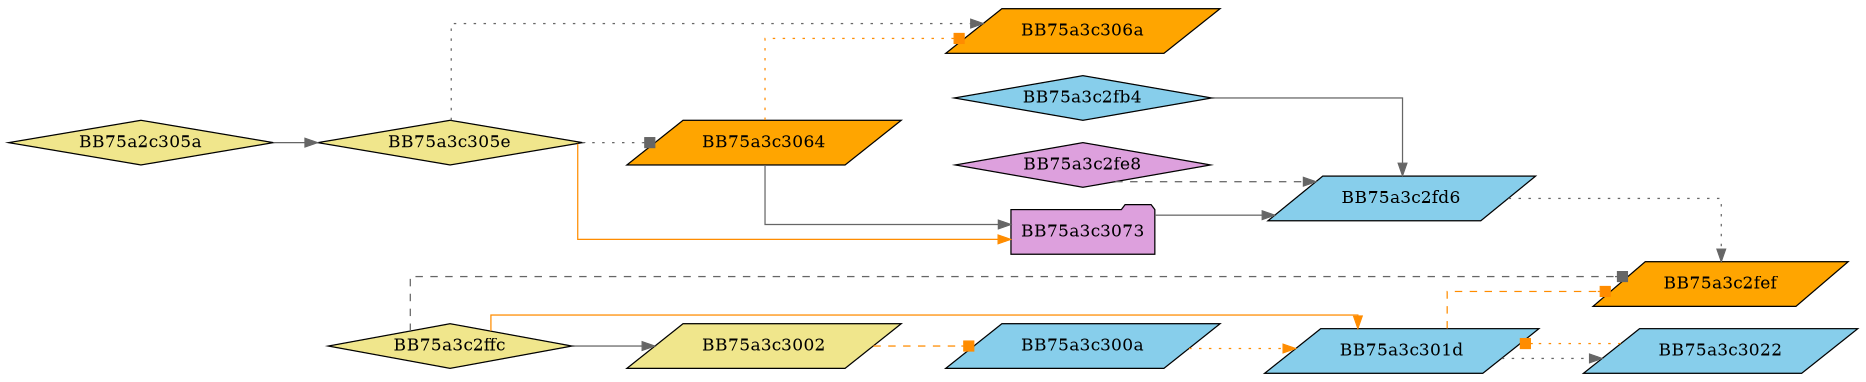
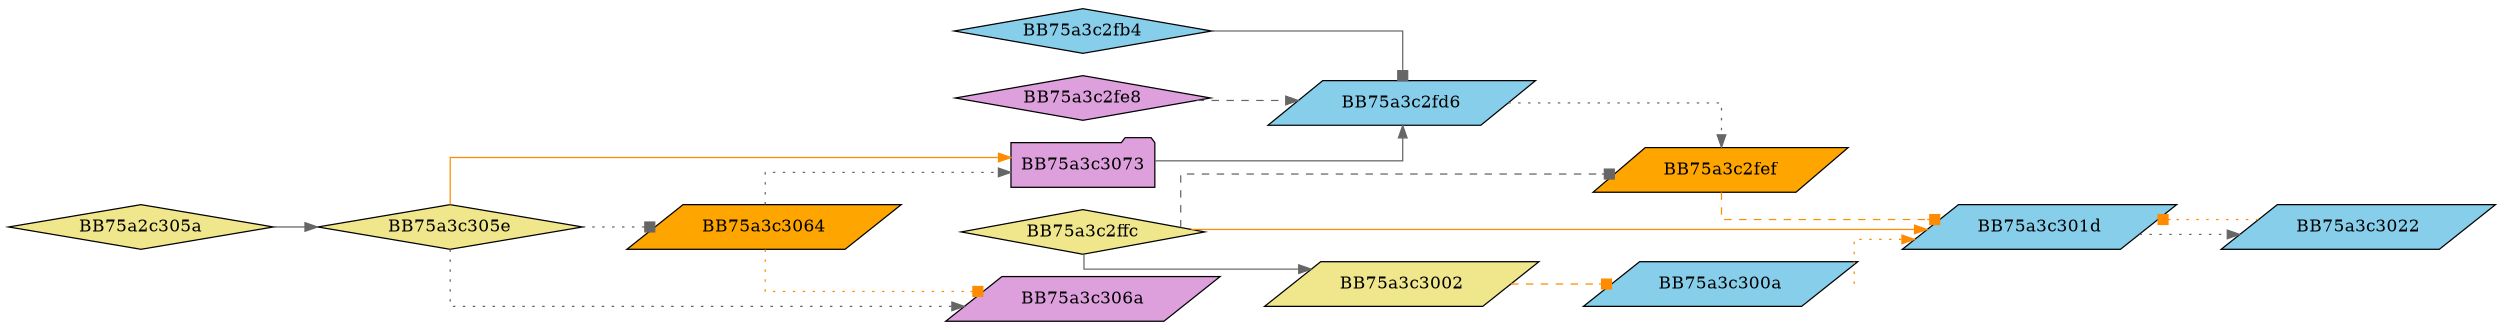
node "BB75a3c306a": fillcolor orange -> plum
edge "BB75a3c2fb4" -> "BB75a3c2fd6": arrowhead normal -> box
edge "BB75a3c3064" -> "BB75a3c3073": style solid -> dotted
edge "BB75a3c301d" -> "BB75a3c2fef": reversed
